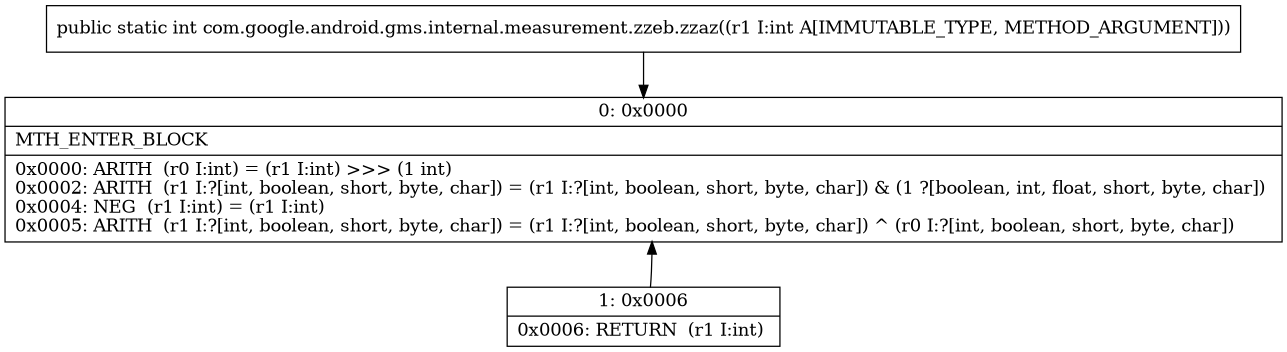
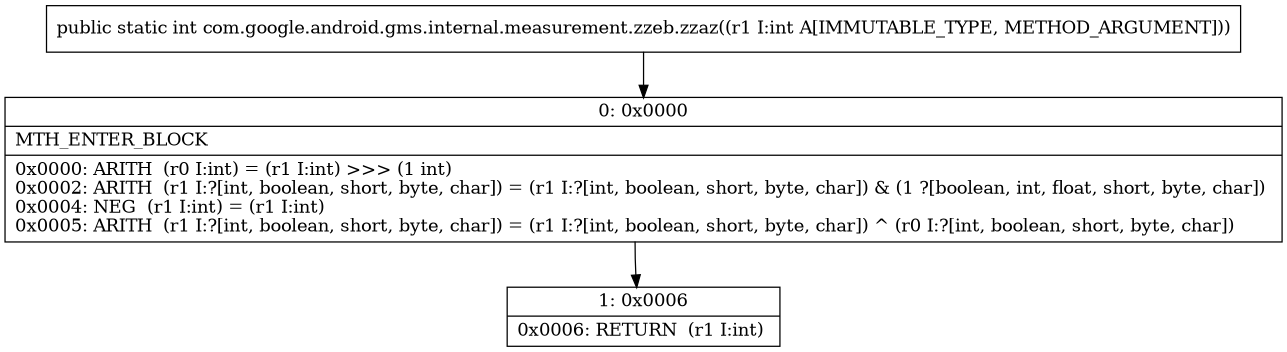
edge "1: 0x0006" -> "0: 0x0000": reversed
